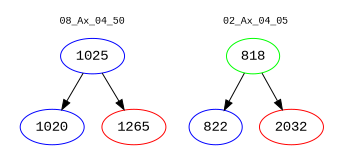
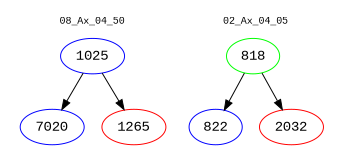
node "1020": label "1020" -> "7020"
